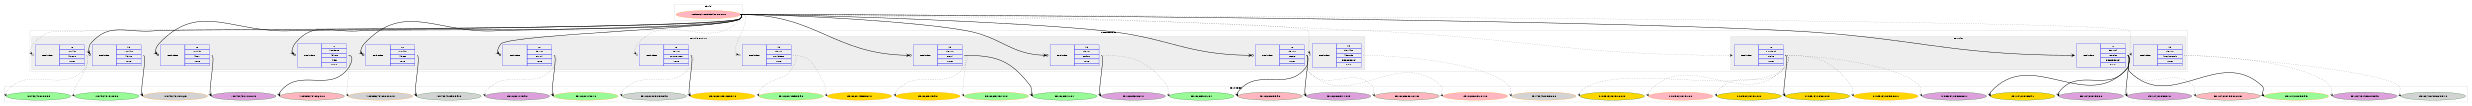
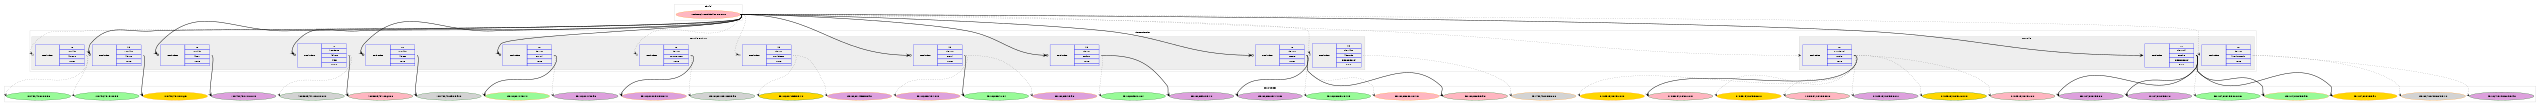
node "x11-libs/libX11-1.6.5": fillcolor lightgrey -> gold
node "lxqt-base/liblxqt-0.11.0-r1": color darkorange -> darkgreen
node "dev-qt/qtx11extras-5.7.1": fillcolor gold -> plum
node "dev-qt/qtwidgets-5.9.2": fillcolor palegreen -> plum
node "dev-qt/qtwidgets-5.7.1": color darkorange -> darkgreen
node "dev-qt/qtgui-5.9.2": fillcolor gold -> plum
node "dev-qt/qtgui-5.7.1-r1": fillcolor palegreen -> plum
node "dev-qt/qtcore-4.8.7-r3": fillcolor lightpink -> palegreen
node "sys-devel/make-4.2.1": color darkorange -> darkgreen
node "sys-devel/make-4.1-r1": color darkgreen -> darkorange
node "sys-devel/make-4.0-r1": fillcolor gold -> lightpink
node "sys-devel/make-3.81-r2": added
node "dev-util/cmake-3.9.4": color darkgreen -> darkorange
node "dev-util/cmake-3.7.2": label "dev-util/cmake-3.7.2" -> "qtx-util/cmake-3.7.2"
node "dev-util/cmake-3.10.0_rc4": fillcolor lightpink -> palegreen
node "dev-qt/linguist-tools-5.7.1": color darkgreen -> darkorange
